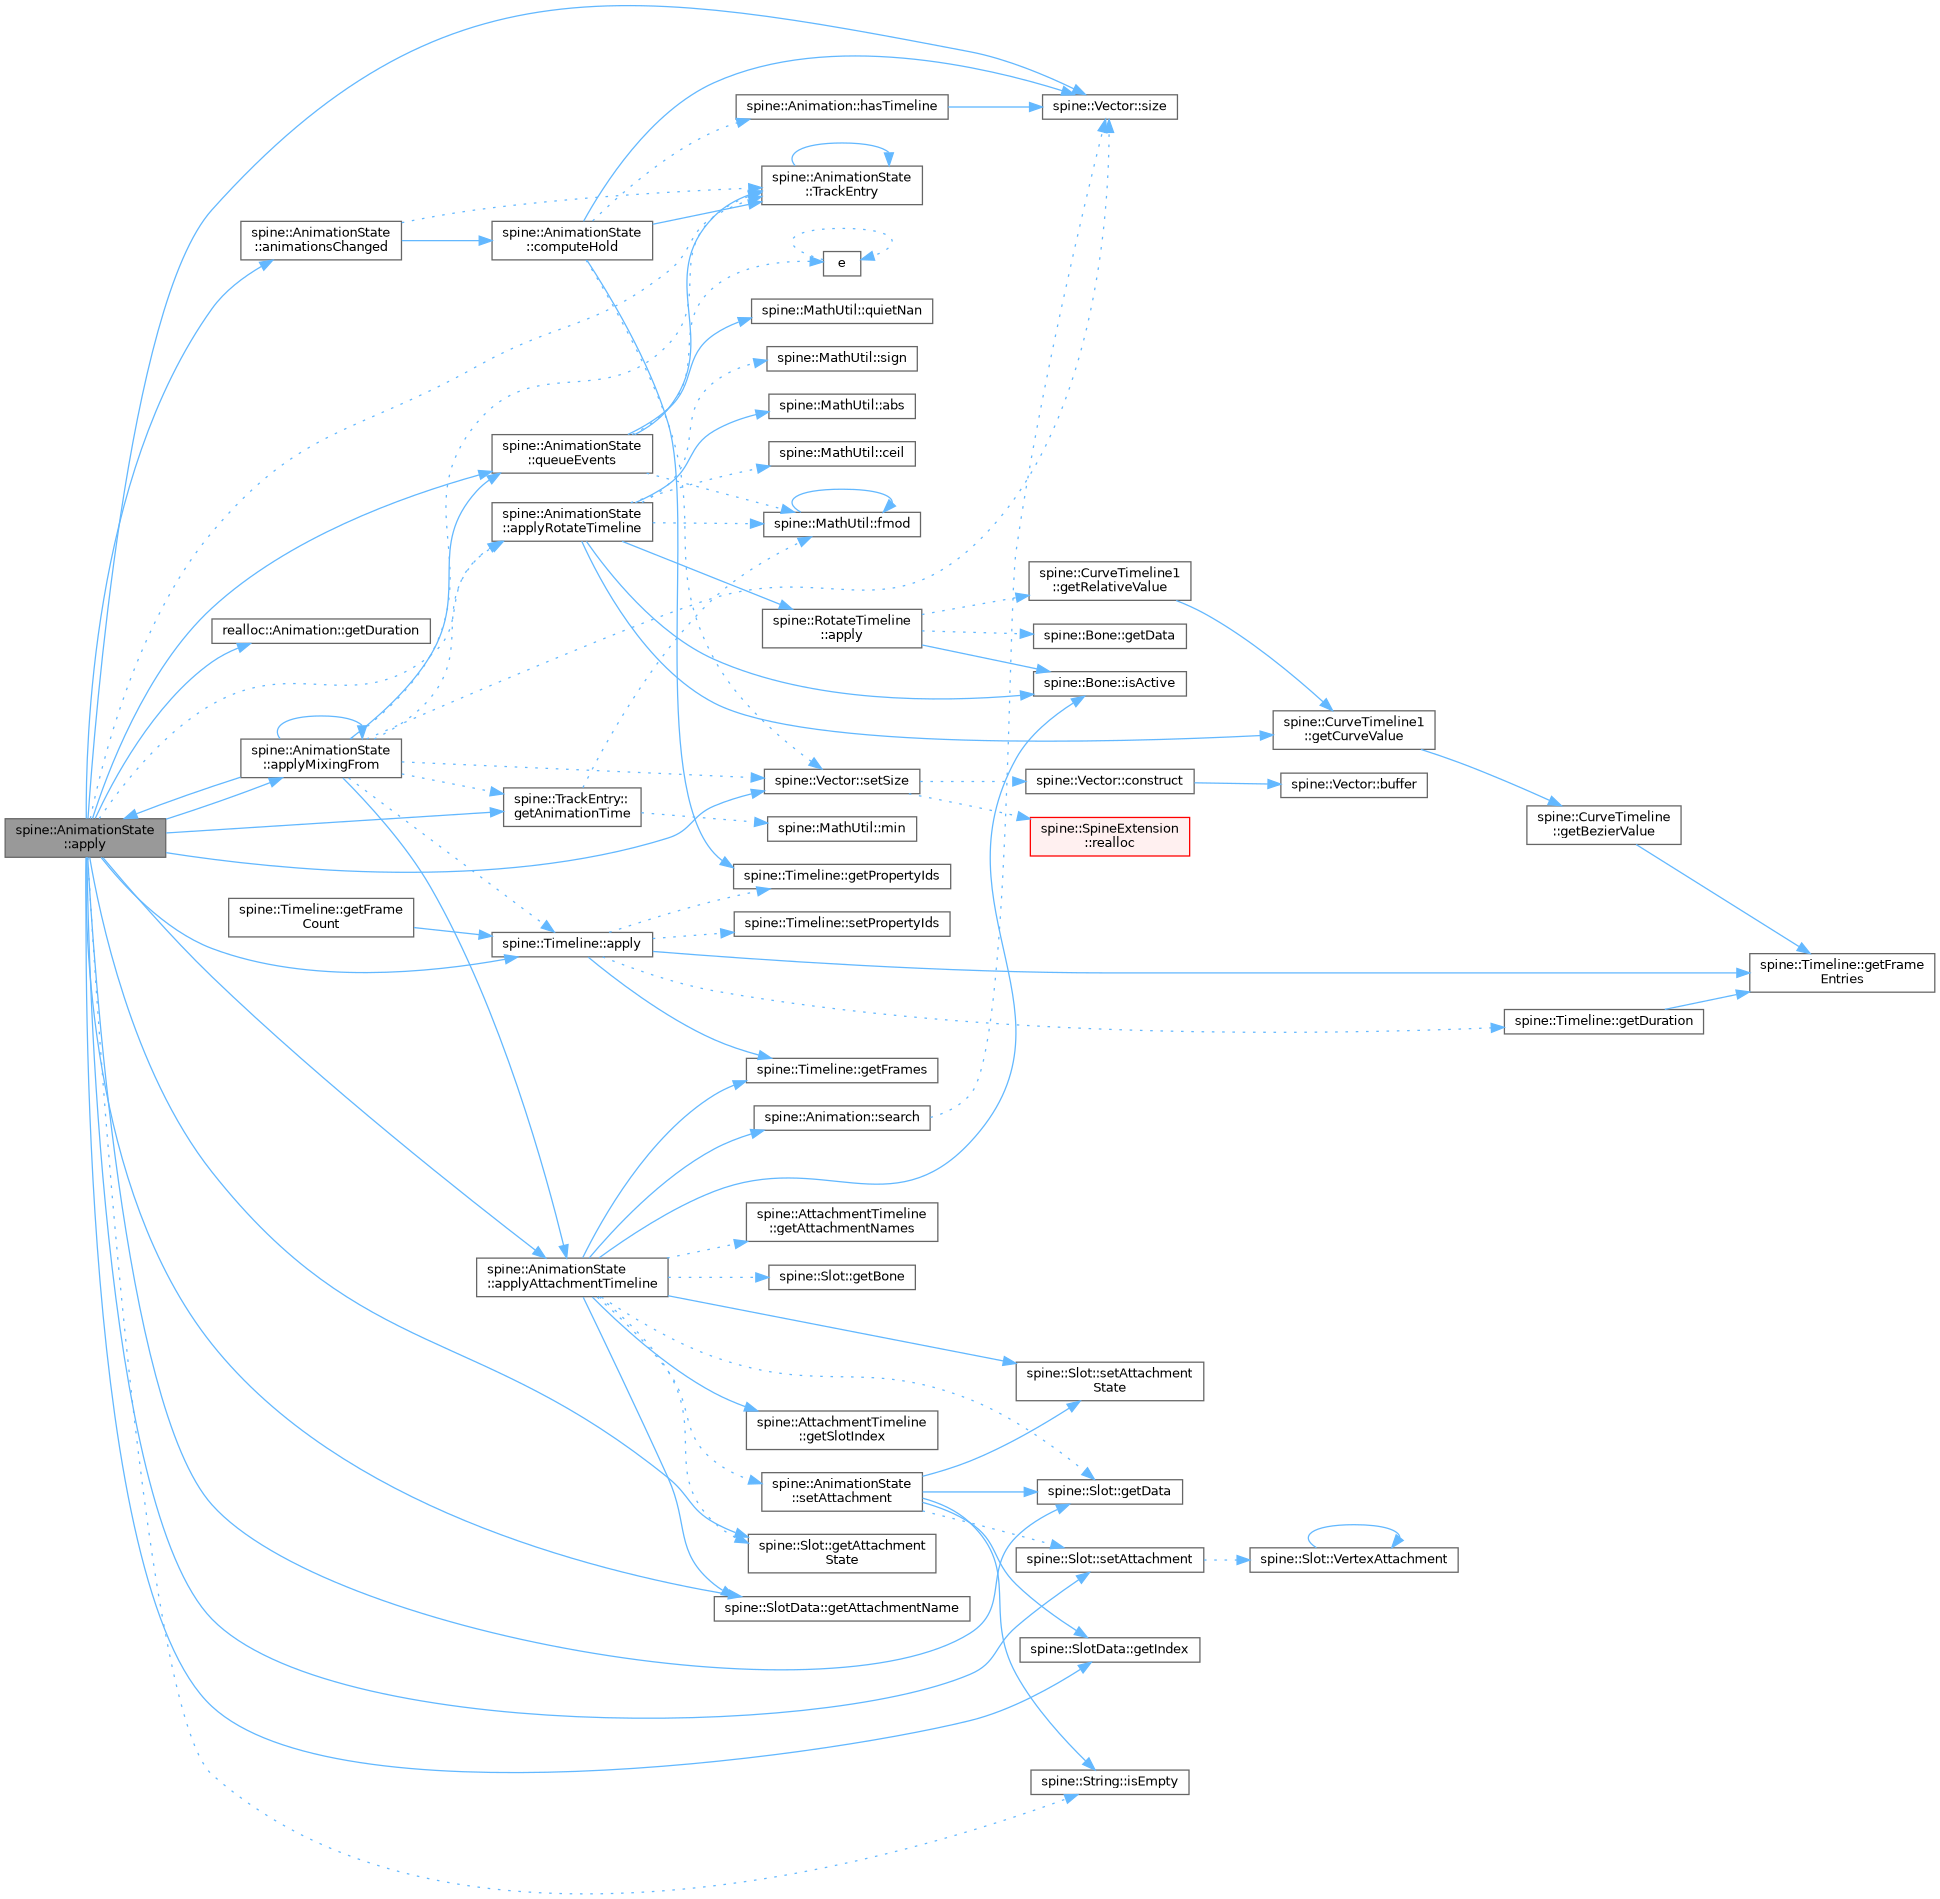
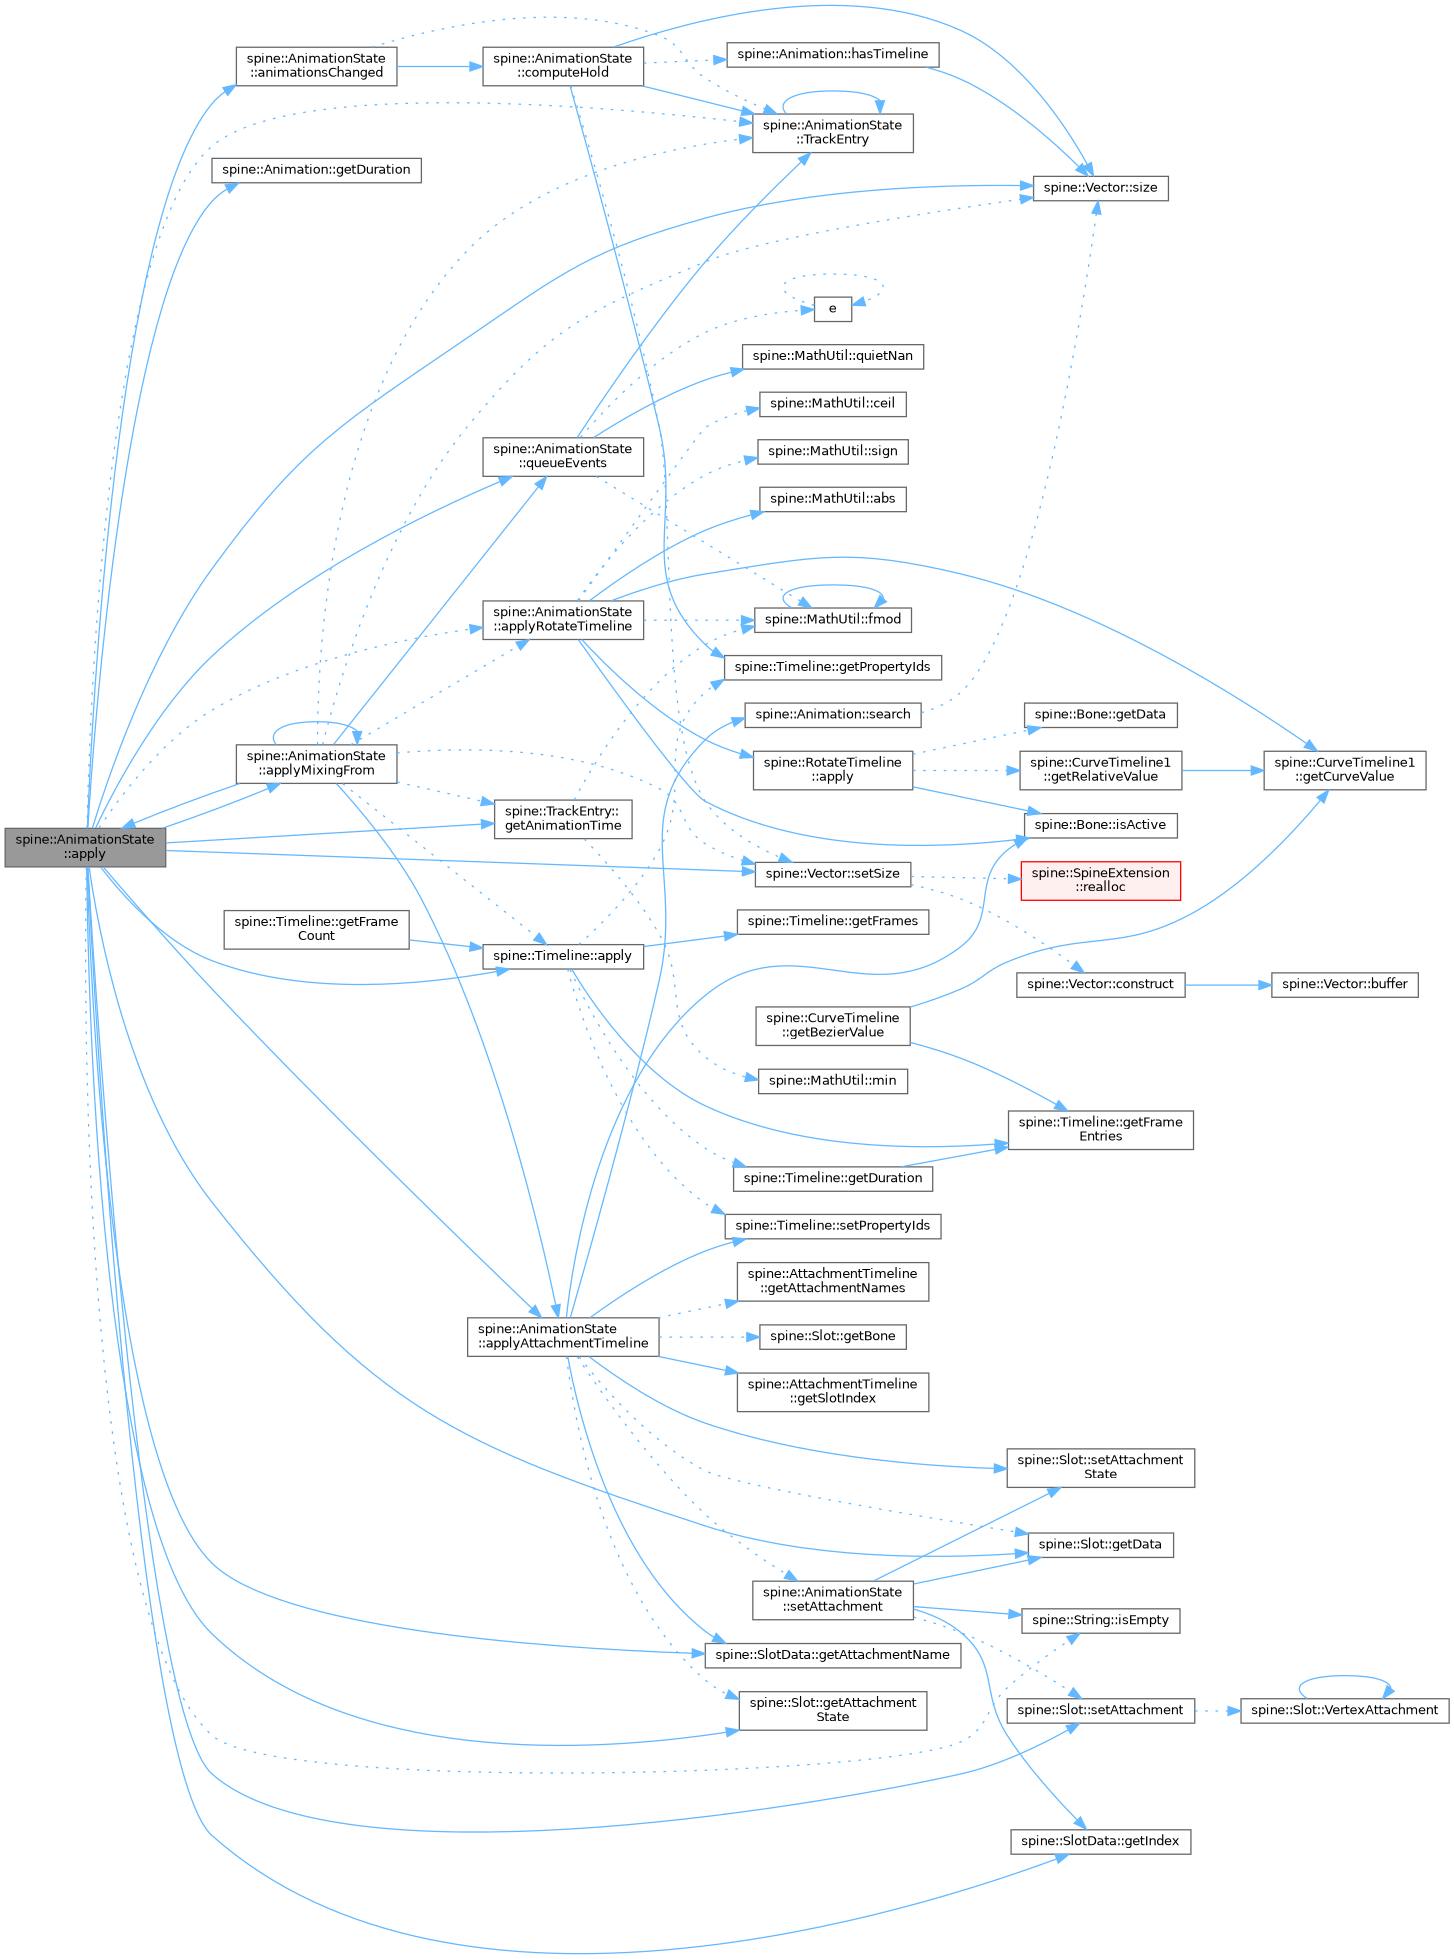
node "realloc::Animation::getDuration": label "realloc::Animation::getDuration" -> "spine::Animation::getDuration"
edge "spine::CurveTimeline1 ::getCurveValue" -> "spine::CurveTimeline ::getBezierValue": reversed
edge "spine::AnimationState ::applyAttachmentTimeline" -> "spine::Timeline::getFrames": now "spine::AnimationState ::applyAttachmentTimeline" -> "spine::Timeline::setPropertyIds"
